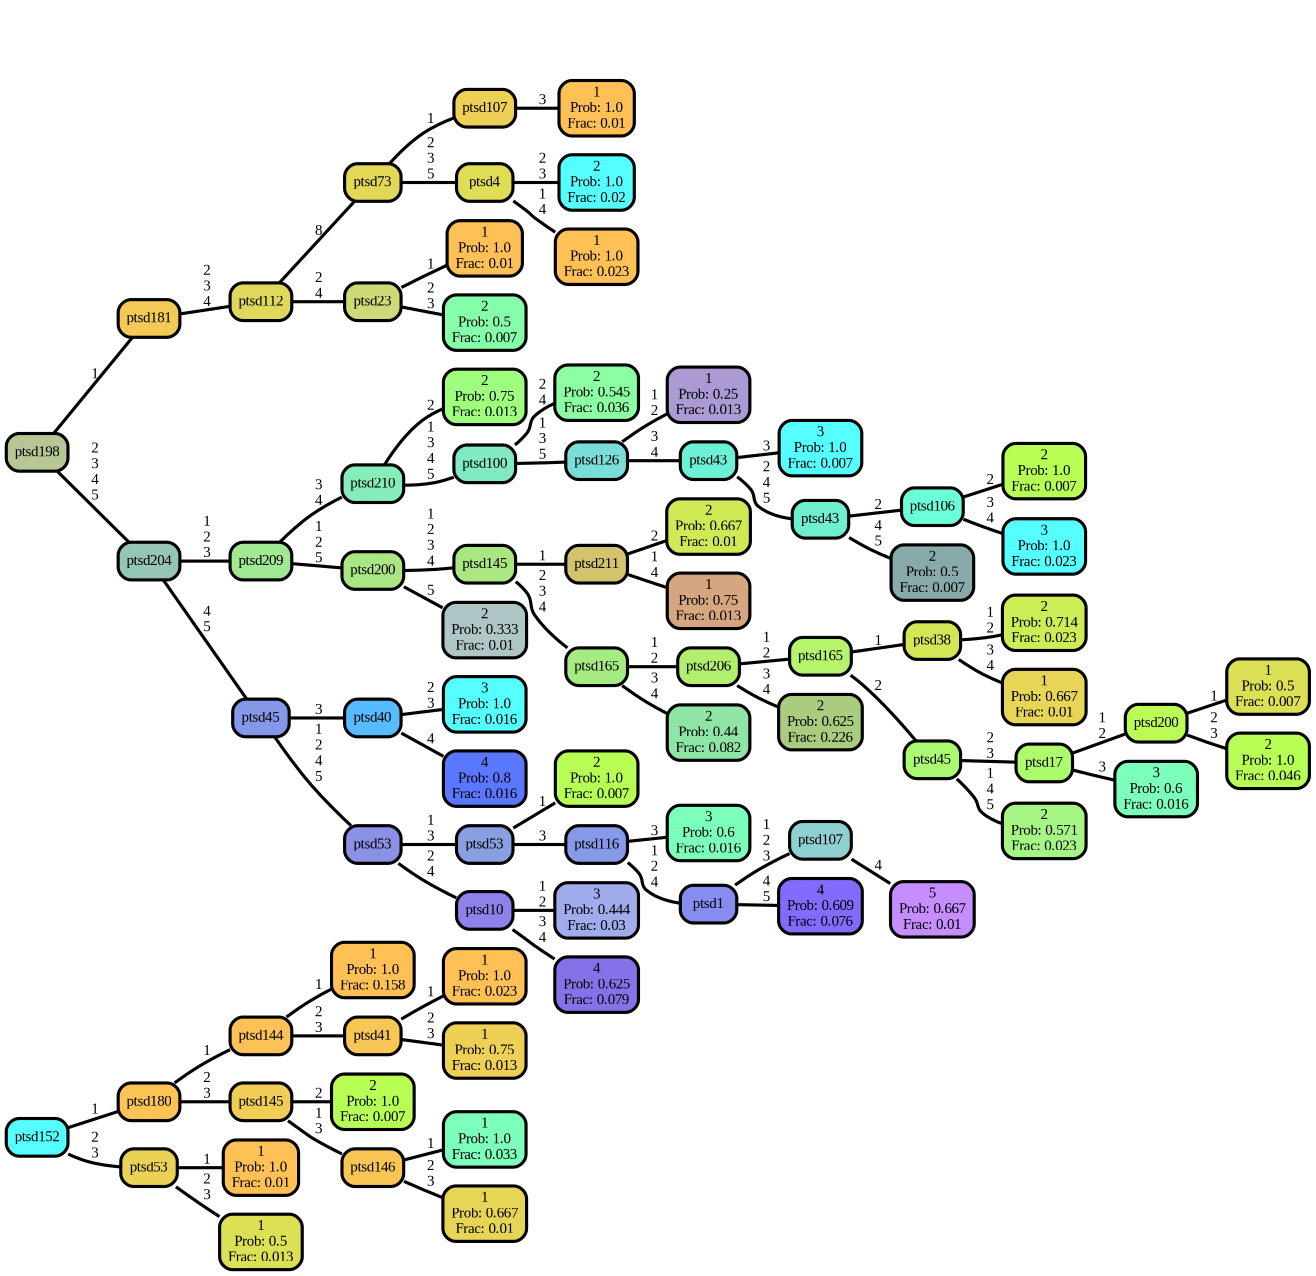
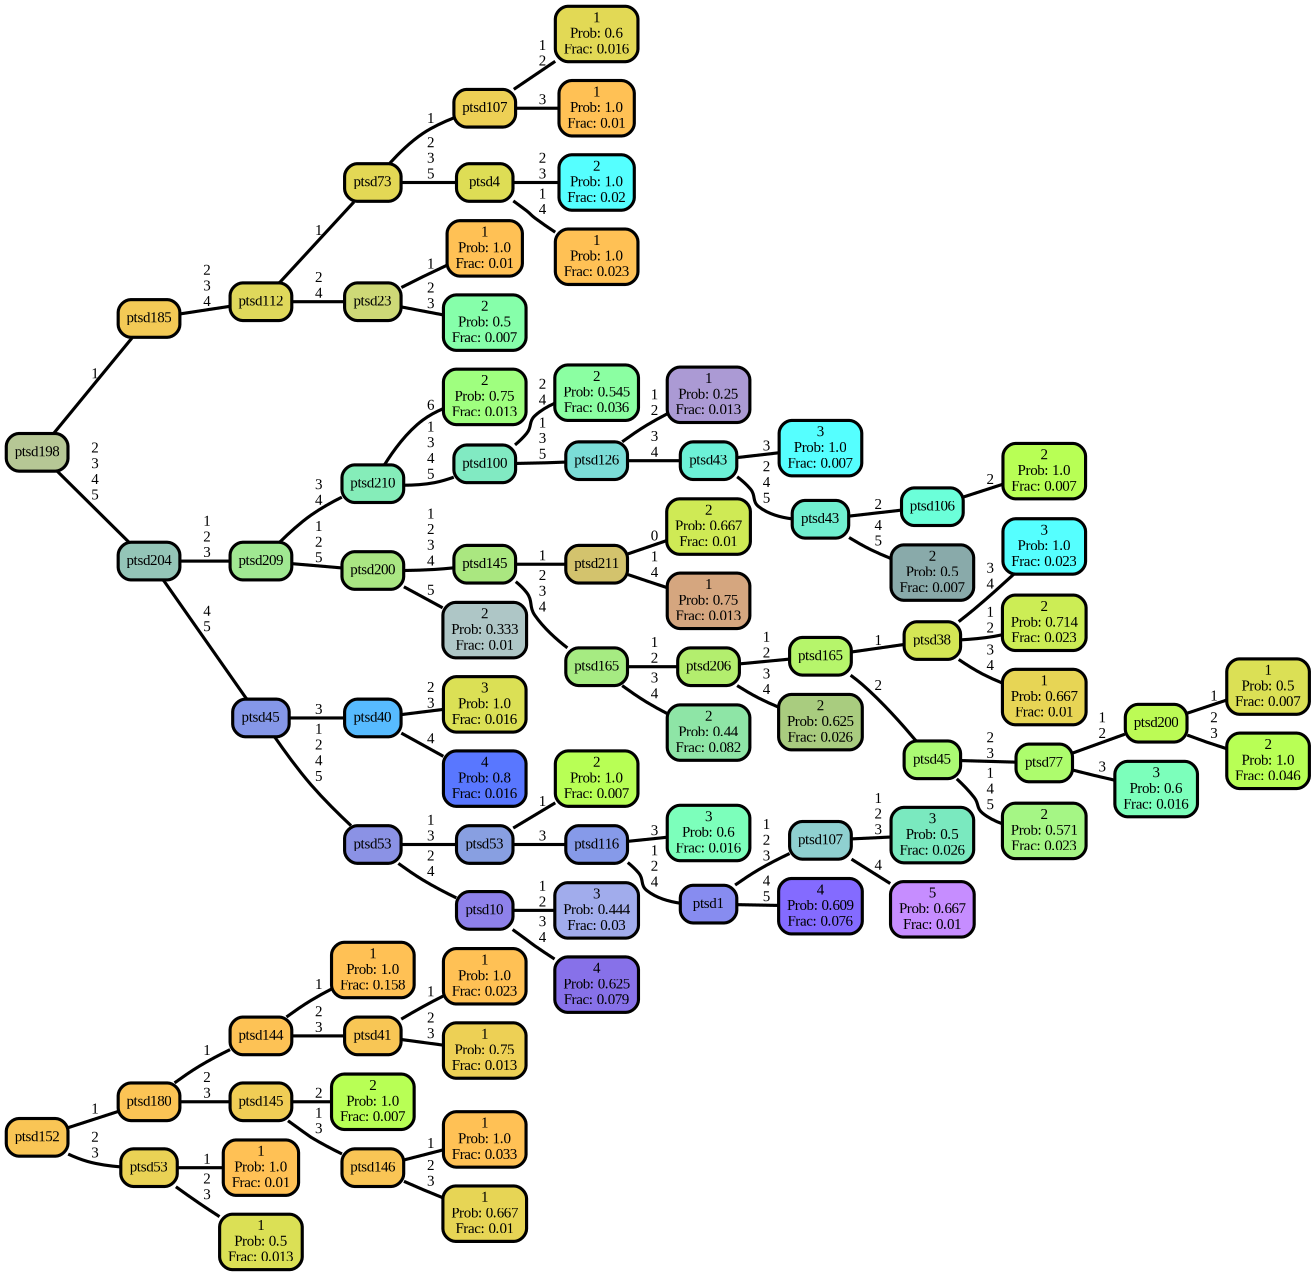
node "1 Prob: 0.6 Frac: 0.016": added
edge "ptsd73" -- "ptsd112": label " 8" -> " 1"
node "ptsd181": label "ptsd181" -> "ptsd185"
edge "2 Prob: 0.75 Frac: 0.013" -- "ptsd210": label " 2" -> " 6"
edge "ptsd106" -- "3 Prob: 1.0 Frac: 0.023": now "ptsd38" -- "3 Prob: 1.0 Frac: 0.023"
edge "2 Prob: 0.667 Frac: 0.01" -- "ptsd211": label " 2" -> " 0"
node "3 Prob: 1.0 Frac: 0.016": fillcolor #55ffff -> #dbe055
node "2 Prob: 0.625 Frac: 0.226": label "2 Prob: 0.625 Frac: 0.226" -> "2 Prob: 0.625 Frac: 0.026"
node "ptsd17": label "ptsd17" -> "ptsd77"
node "3 Prob: 0.5 Frac: 0.026": added
node "ptsd152": fillcolor #55ffff -> #f9c555
node "1 Prob: 1.0 Frac: 0.033": fillcolor #7cffbb -> #ffc155
